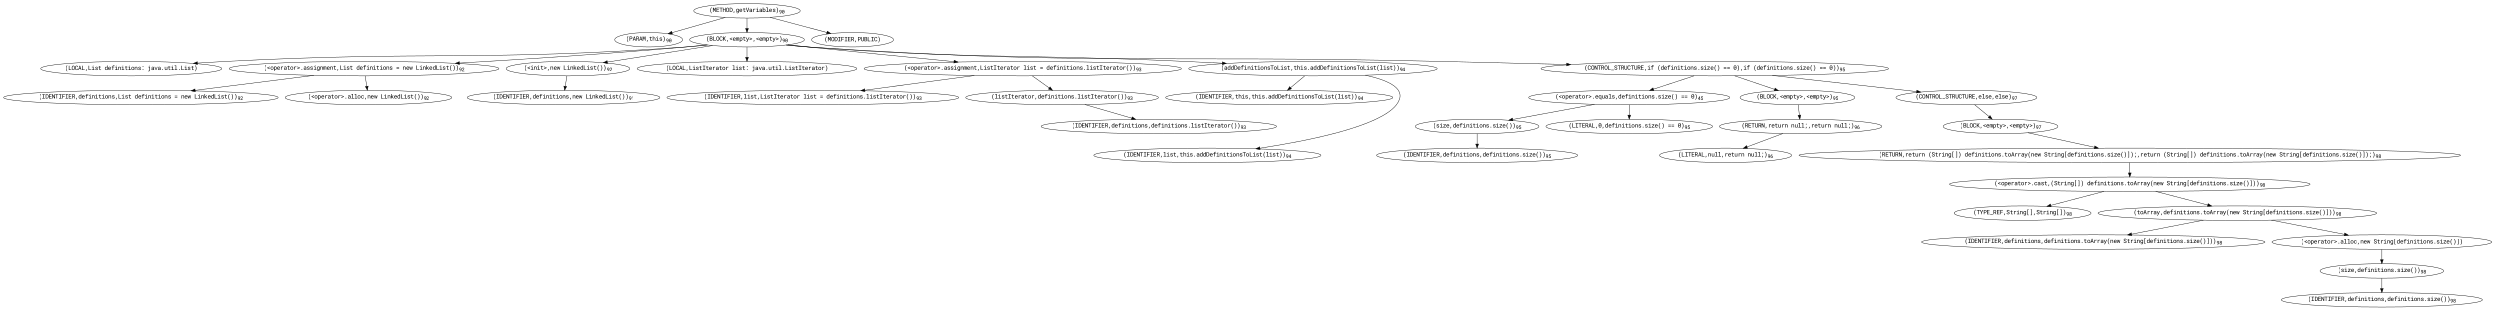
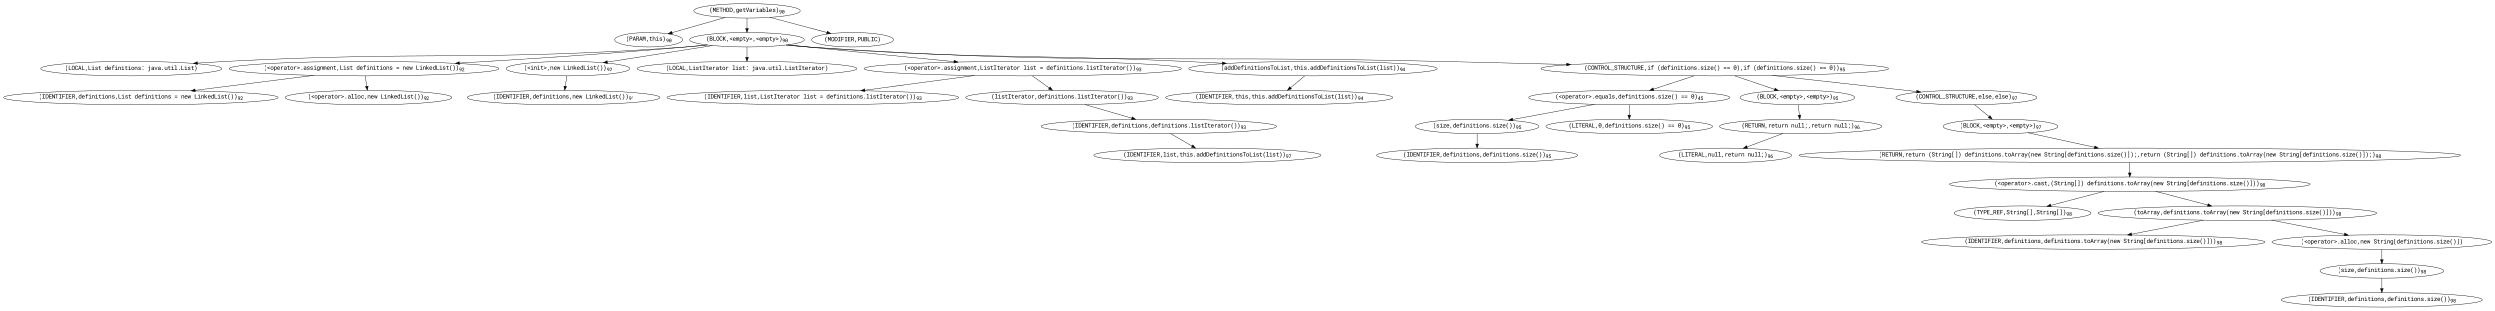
edge "(addDefinitionsToList,this.addDefinitionsToList(list))" -> "(IDENTIFIER,list,this.addDefinitionsToList(list))": now "(IDENTIFIER,definitions,definitions.listIterator())" -> "(IDENTIFIER,list,this.addDefinitionsToList(list))"
node "(IDENTIFIER,list,this.addDefinitionsToList(list))": text "94" -> "97"
